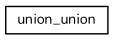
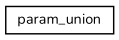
node "union_union": label "union_union" -> "param_union"
